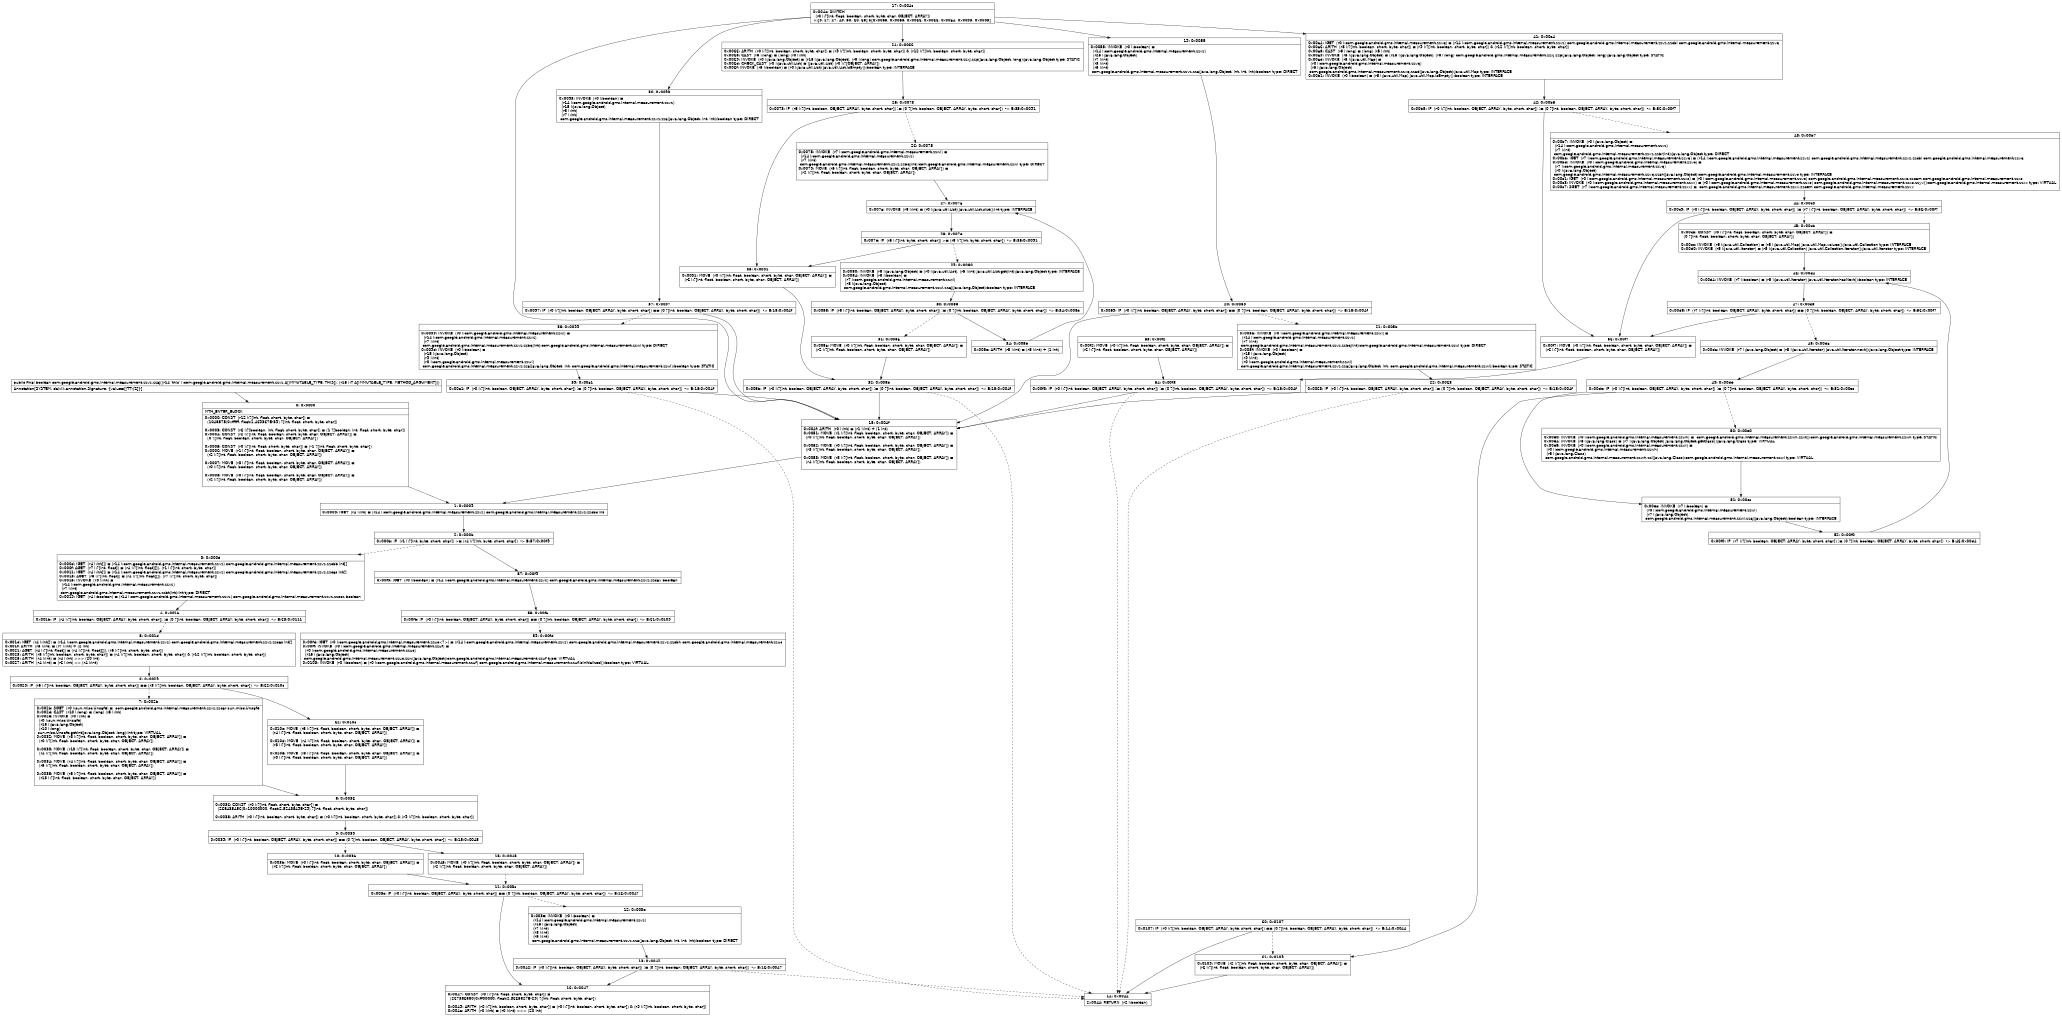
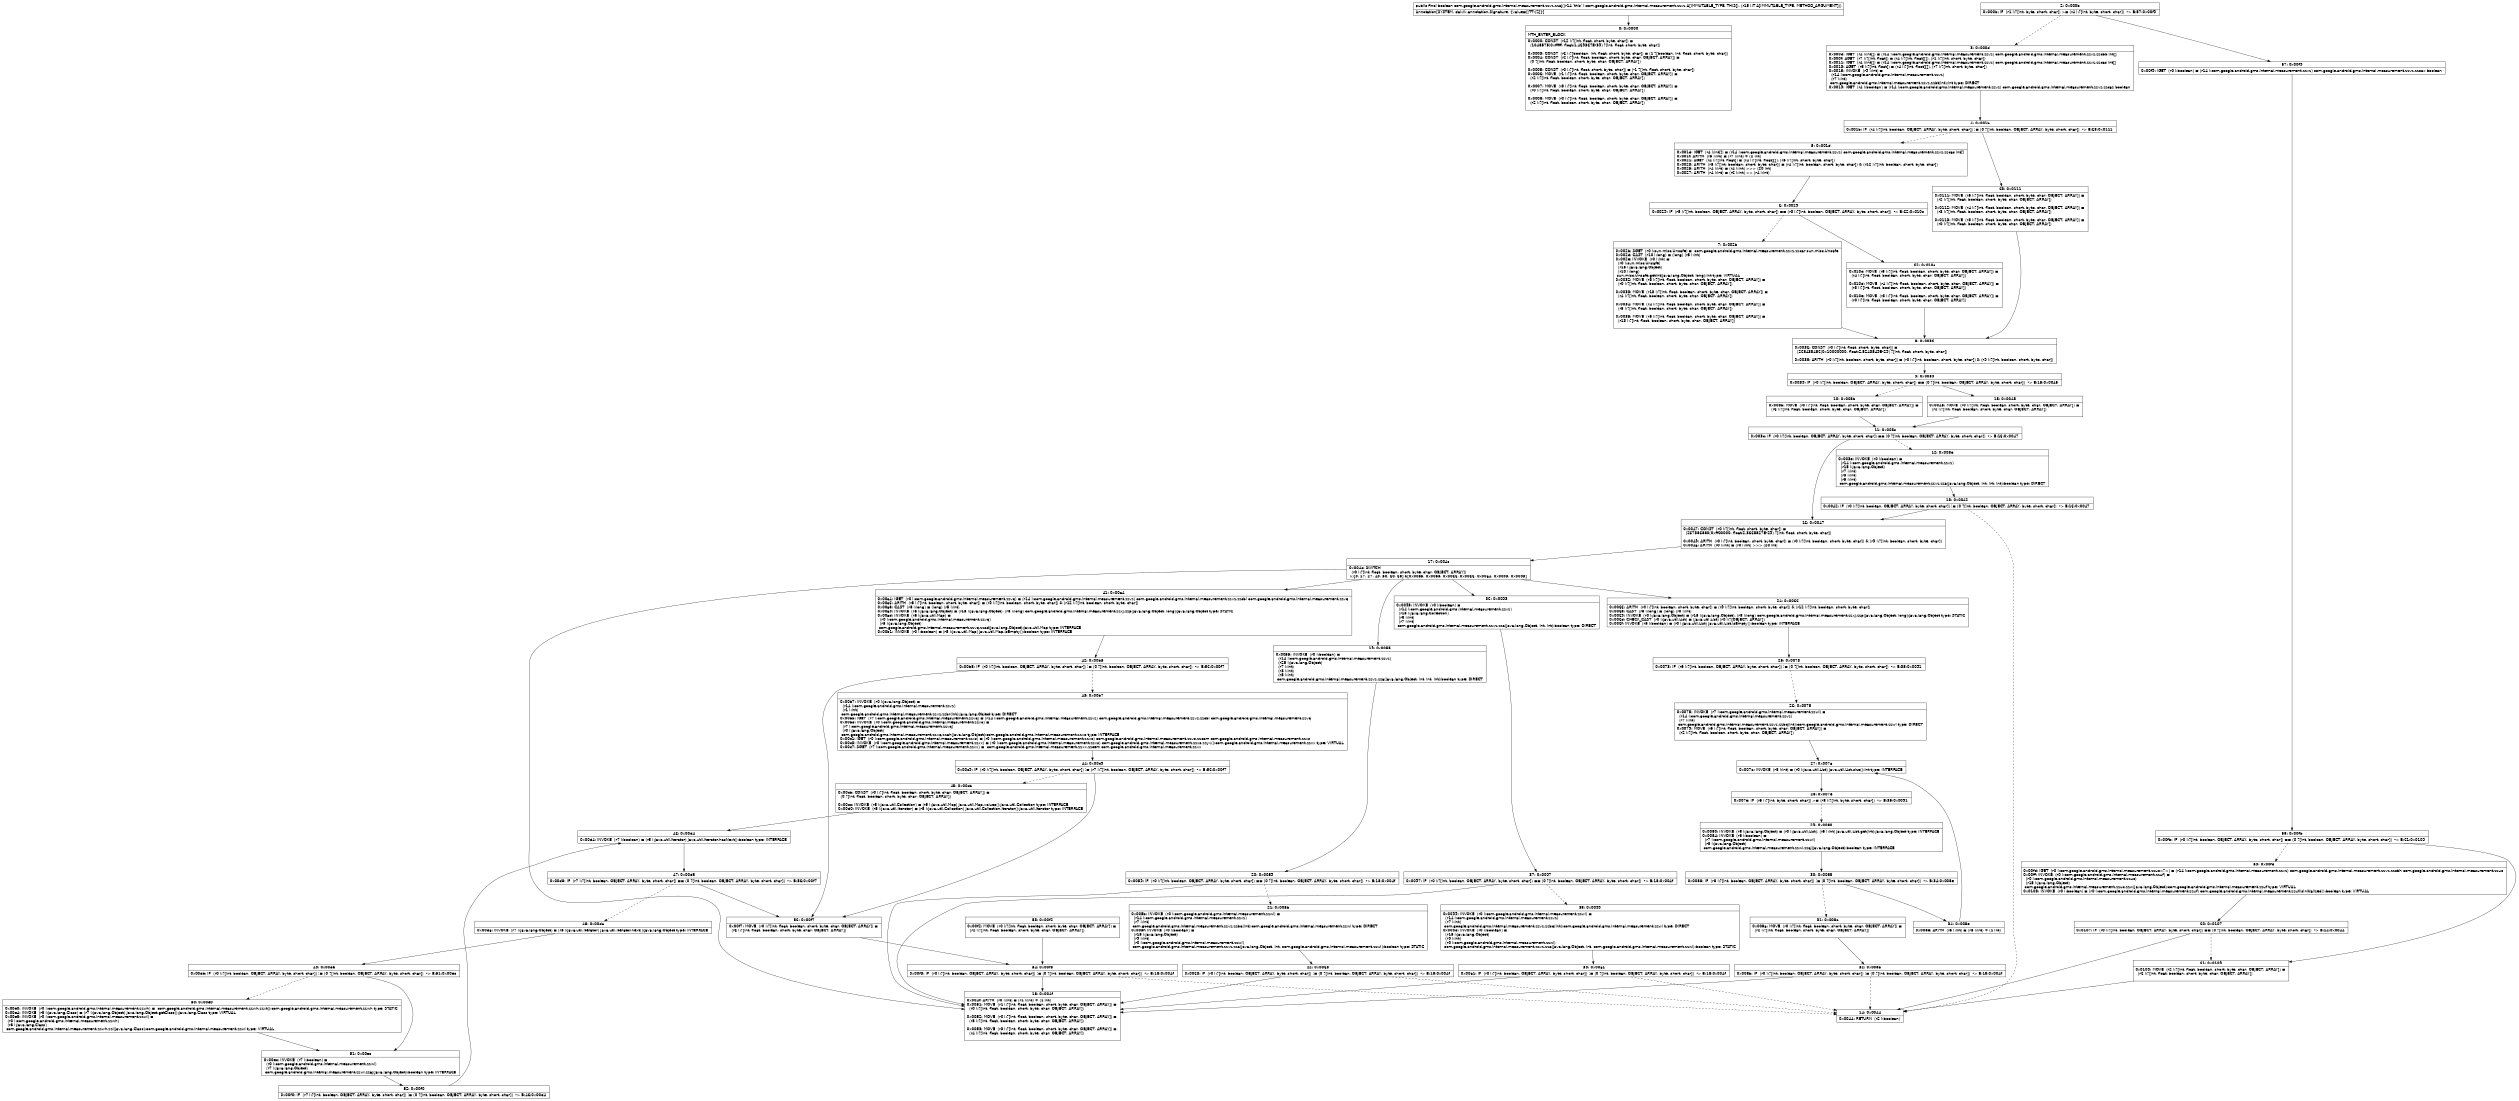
node "36: 0x0093": text "(r15 I:java.lang.Object)" -> "(r15 I:java.lang.Collection)"
node "43: 0x00b7": text "(r7 I:int)" -> "(r1 I:int)"
node "63: 0x0111": added
node "35: 0x0091": removed
node "1: 0x0009": removed
edge "16: 0x0047" -> "17: 0x004c": added
edge "49: 0x00de" -> "61: 0x0109": now "58: 0x00fb" -> "61: 0x0109"
edge "15: 0x0045" -> "11: 0x003c": style dashed -> solid
edge "59: 0x00fd" -> "60: 0x0107": added
node "14: 0x0044": text "2x0044: RETURN  (r2 I:boolean)" -> "0x0044: RETURN  (r2 I:boolean)"
